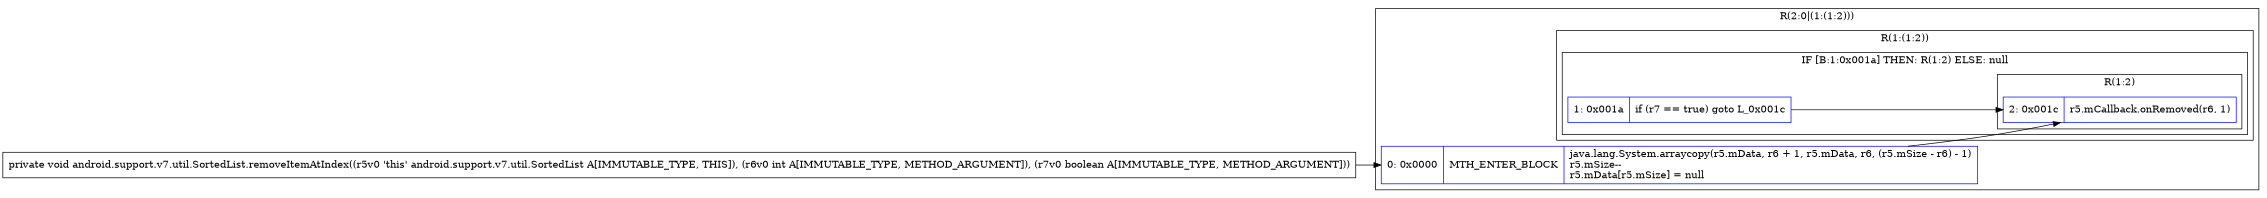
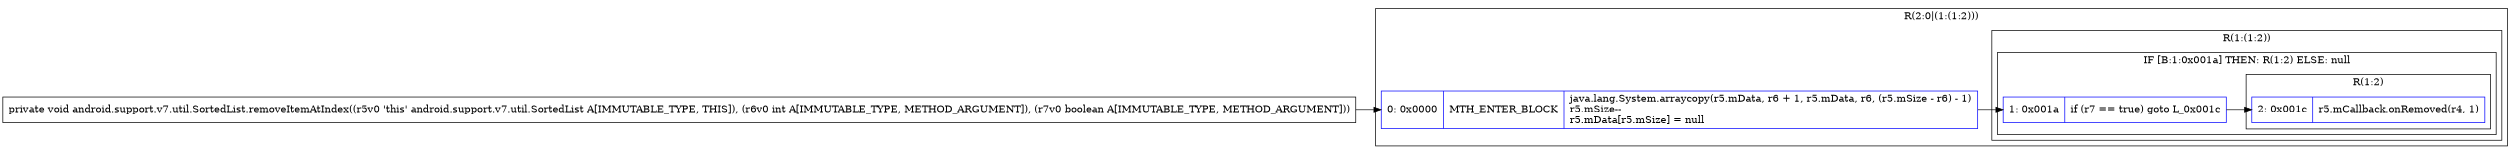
node "2: 0x001c": text "r5.mCallback.onRemoved(r6, 1)" -> "r5.mCallback.onRemoved(r4, 1)"
edge "0: 0x0000" -> "2: 0x001c": now "0: 0x0000" -> "1: 0x001a"
